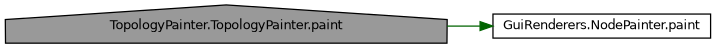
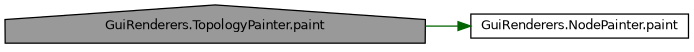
node "TopologyPainter.TopologyPainter.paint": label "TopologyPainter.TopologyPainter.paint" -> "GuiRenderers.TopologyPainter.paint"
